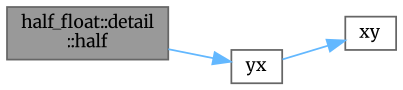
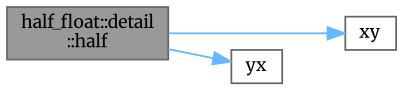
edge "yx" -> "xy": now "half_float::detail ::half" -> "xy"
